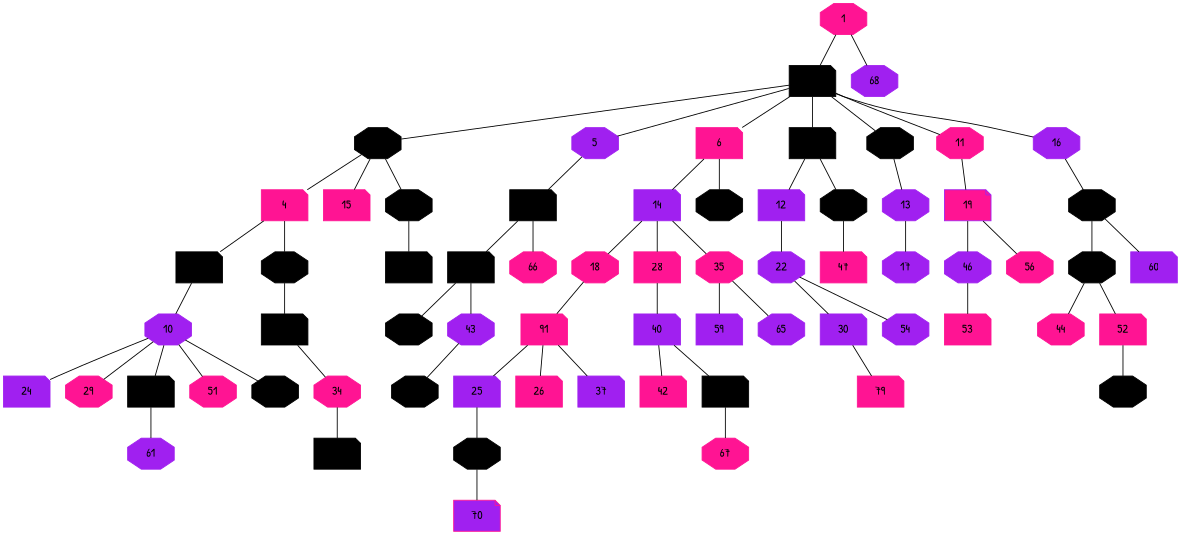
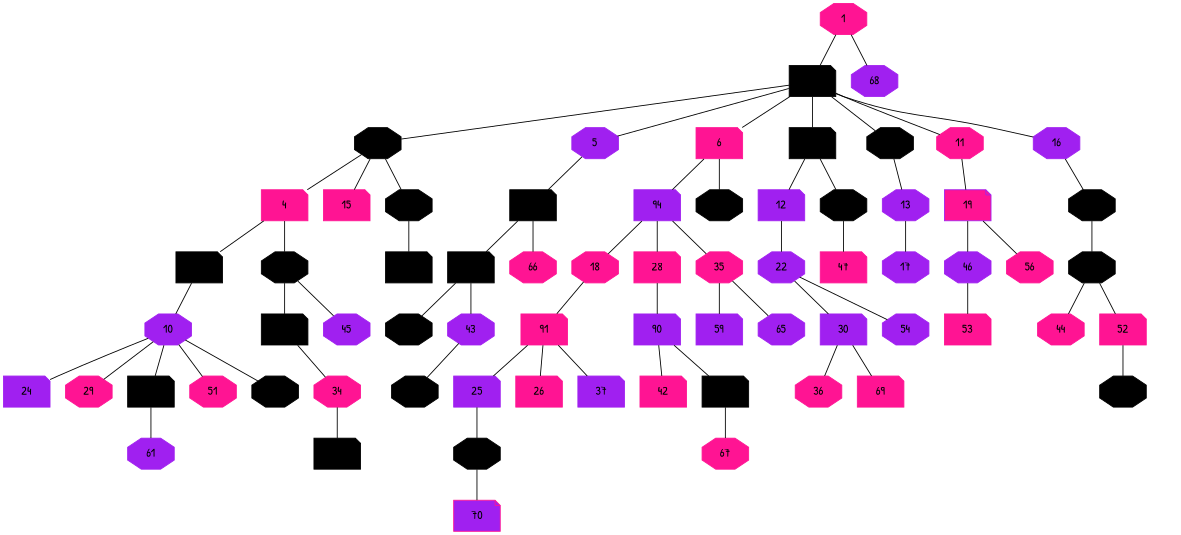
node "14": label "14" -> "94"
node "60": removed
node "45": added
node "40": label "40" -> "90"
node "36": added
node "79": label "79" -> "69"
